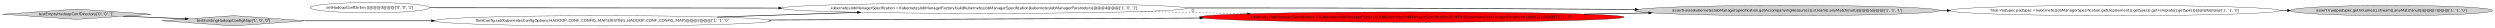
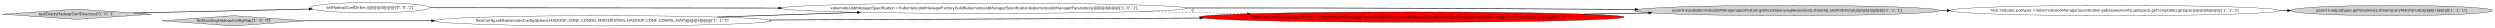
edge "testEmptyHadoopConfDirectory['0', '0', '1']" -> "testExistingHadoopConfigMap['1', '0', '0']": now "testEmptyHadoopConfDirectory['0', '0', '1']" -> "setHadoopConfDirEnv()@@@3@@@['0', '0', '1']"
